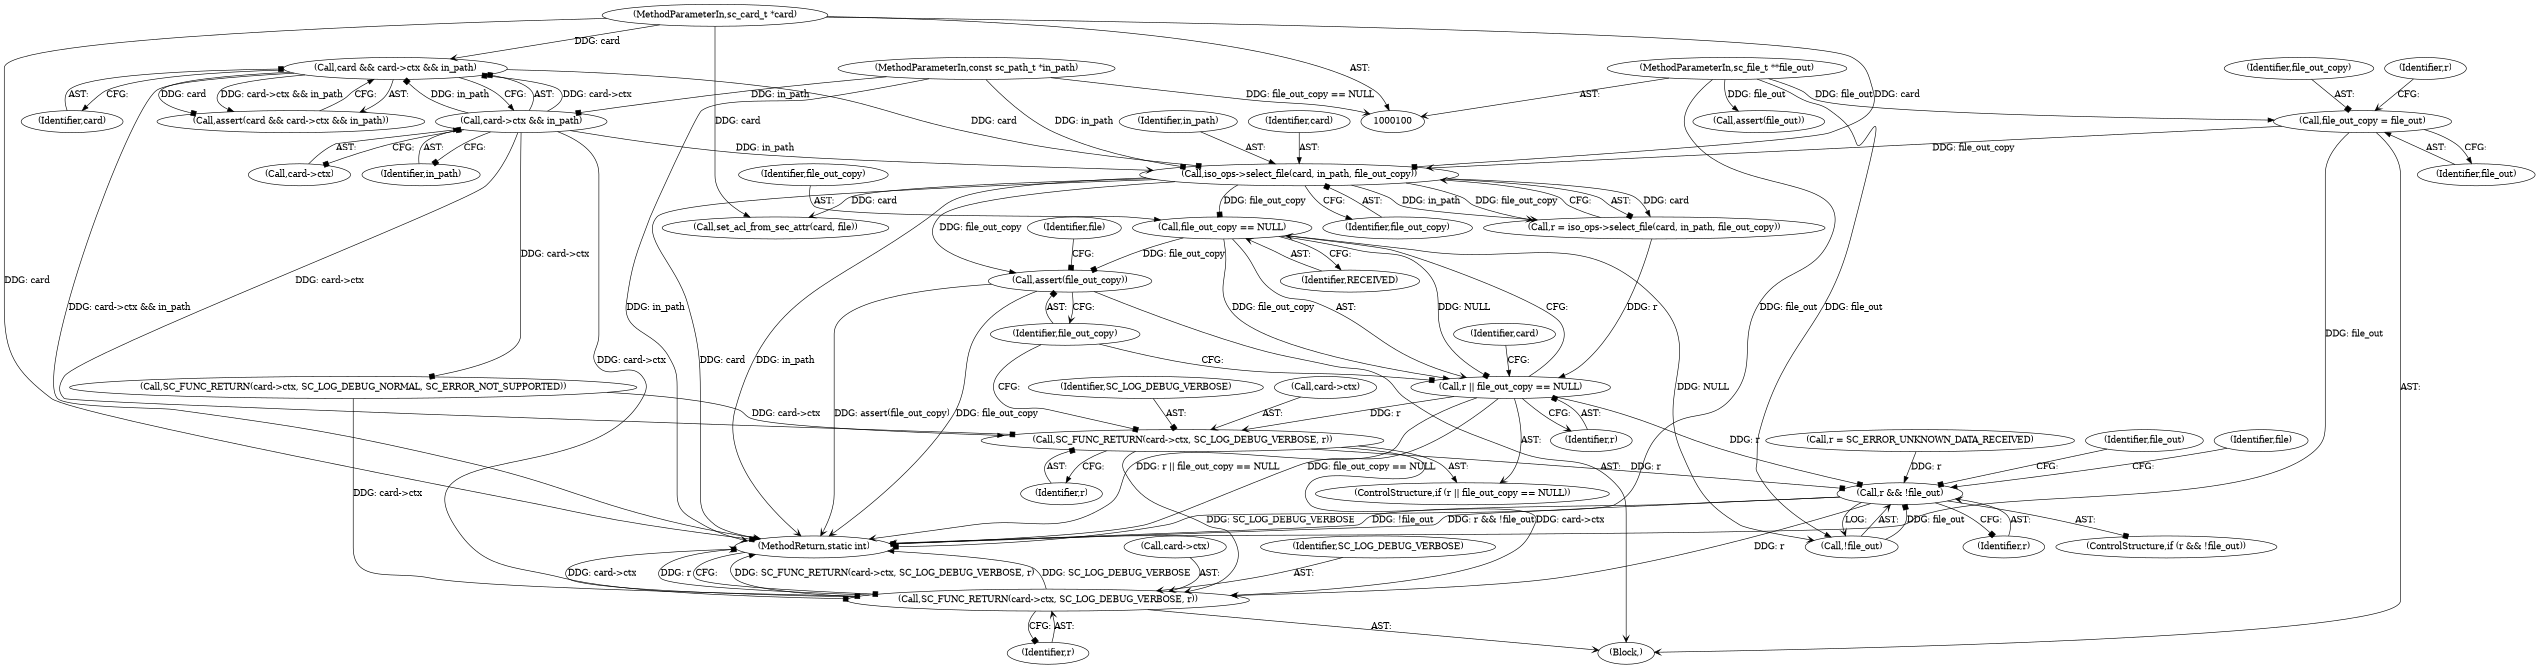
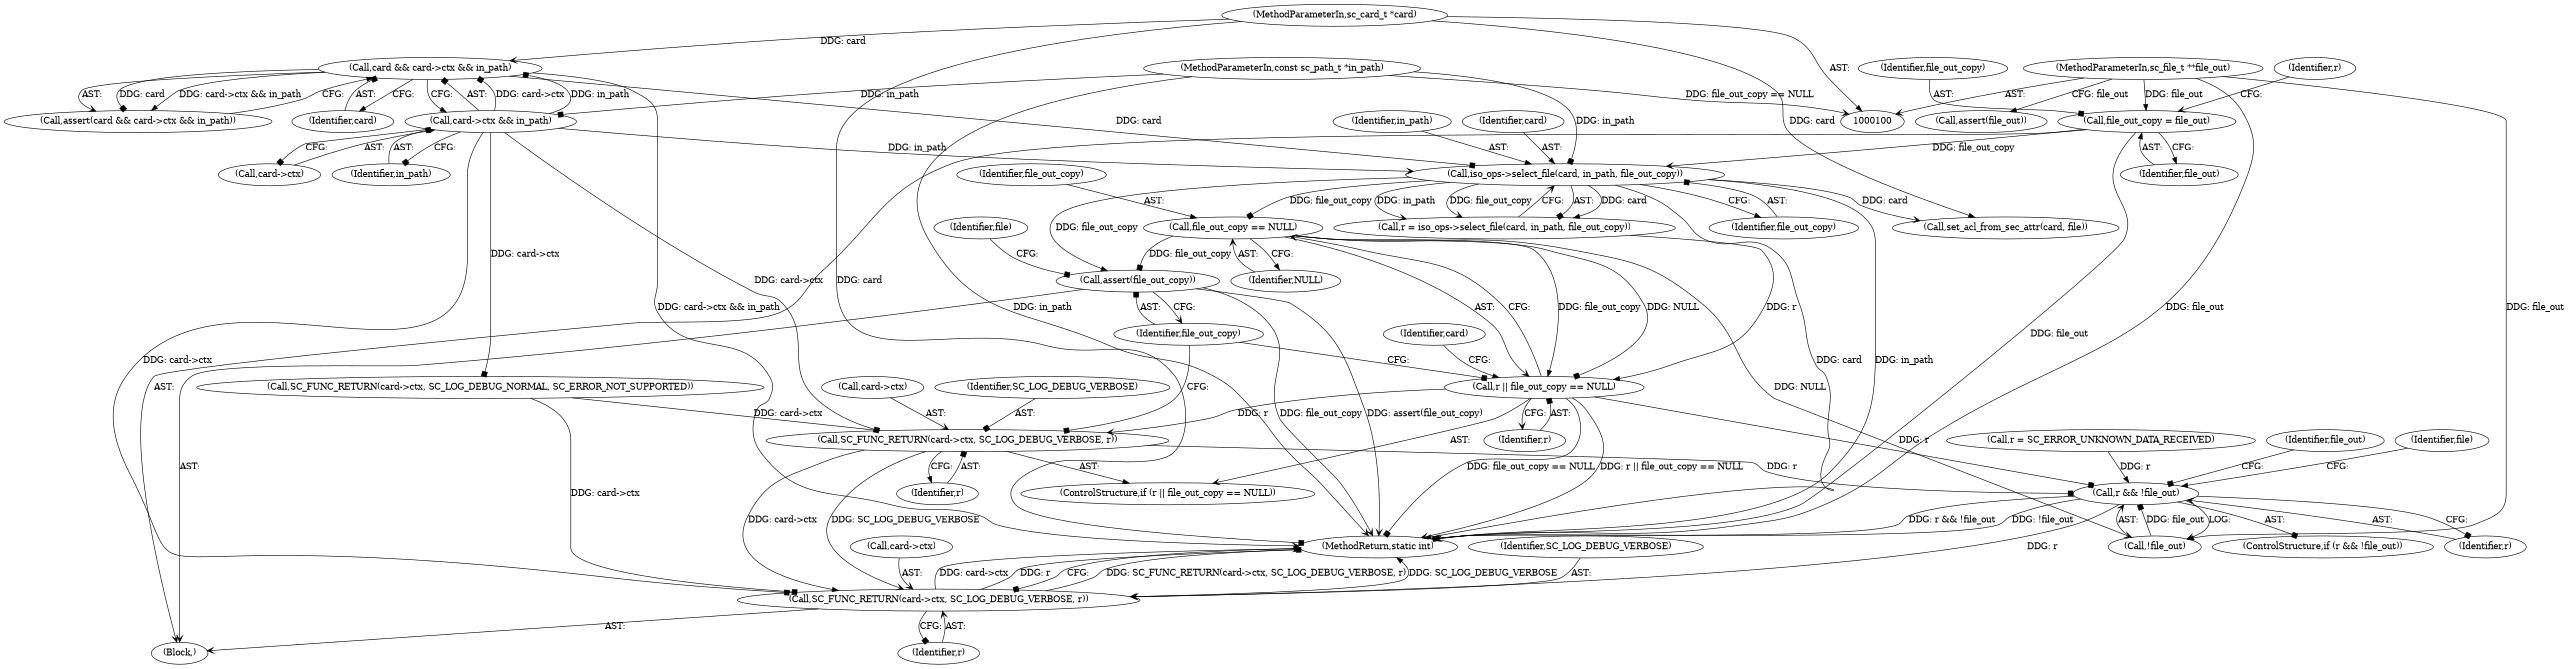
edge "(MethodParameterIn,sc_card_t *card)" -> "(Call,iso_ops->select_file(card, in_path, file_out_copy))": removed, label "DDG: card"
edge "(MethodParameterIn,sc_file_t **file_out)" -> "(Call,assert(file_out))": label "DDG: file_out" -> "CFG: file_out"
node "(Identifier,RECEIVED)": label "(Identifier,RECEIVED)" -> "(Identifier,NULL)"
